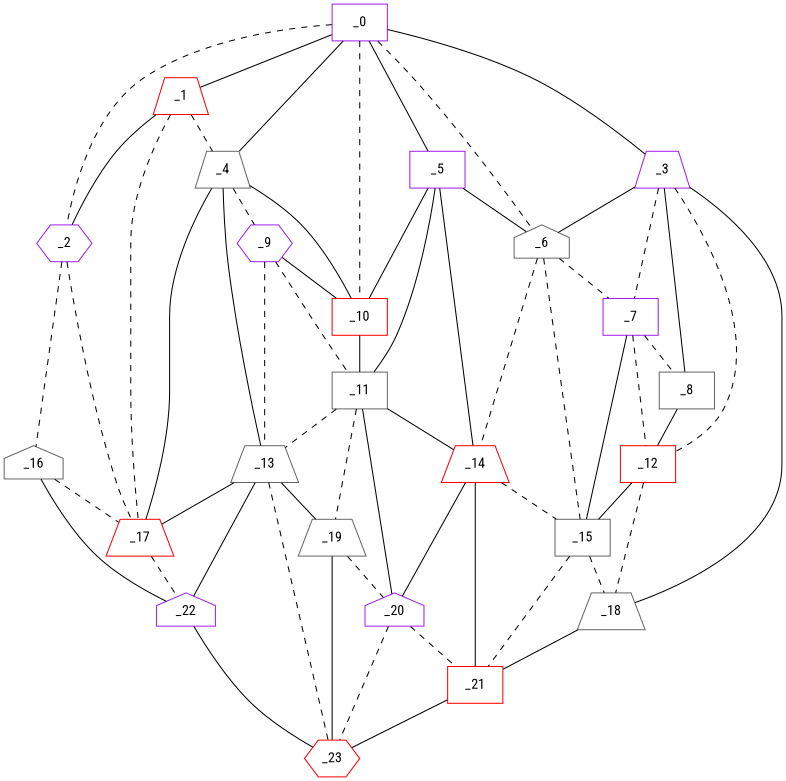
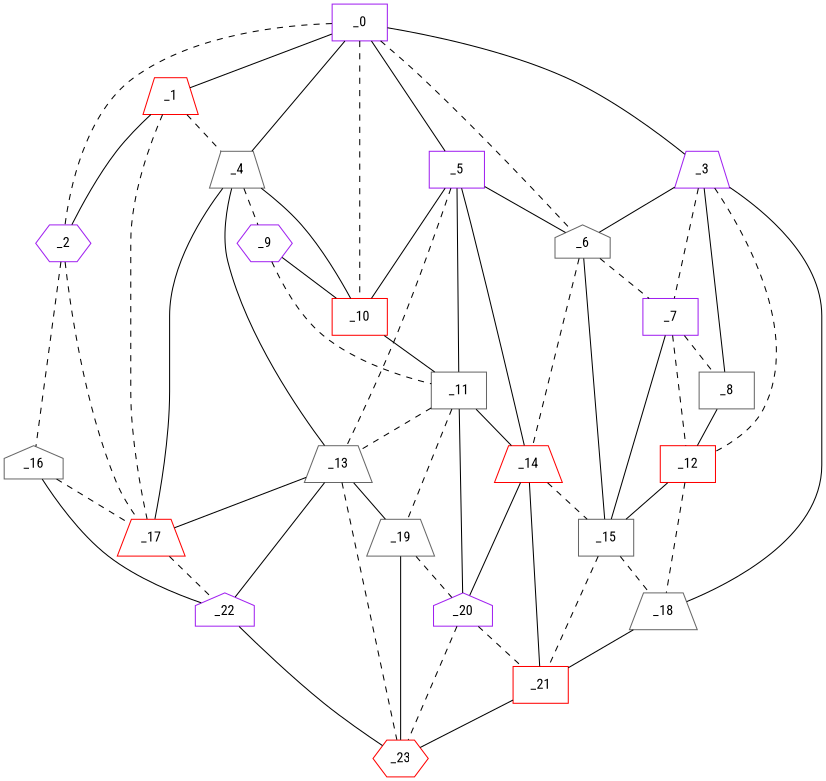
edge "_9" -- "_13": now "_5" -- "_13"
edge "_6" -- "_15": style dashed -> solid
